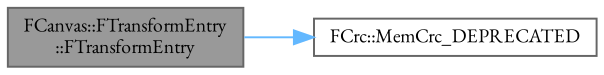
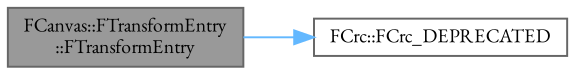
node "FCrc::MemCrc_DEPRECATED": label "FCrc::MemCrc_DEPRECATED" -> "FCrc::FCrc_DEPRECATED"
